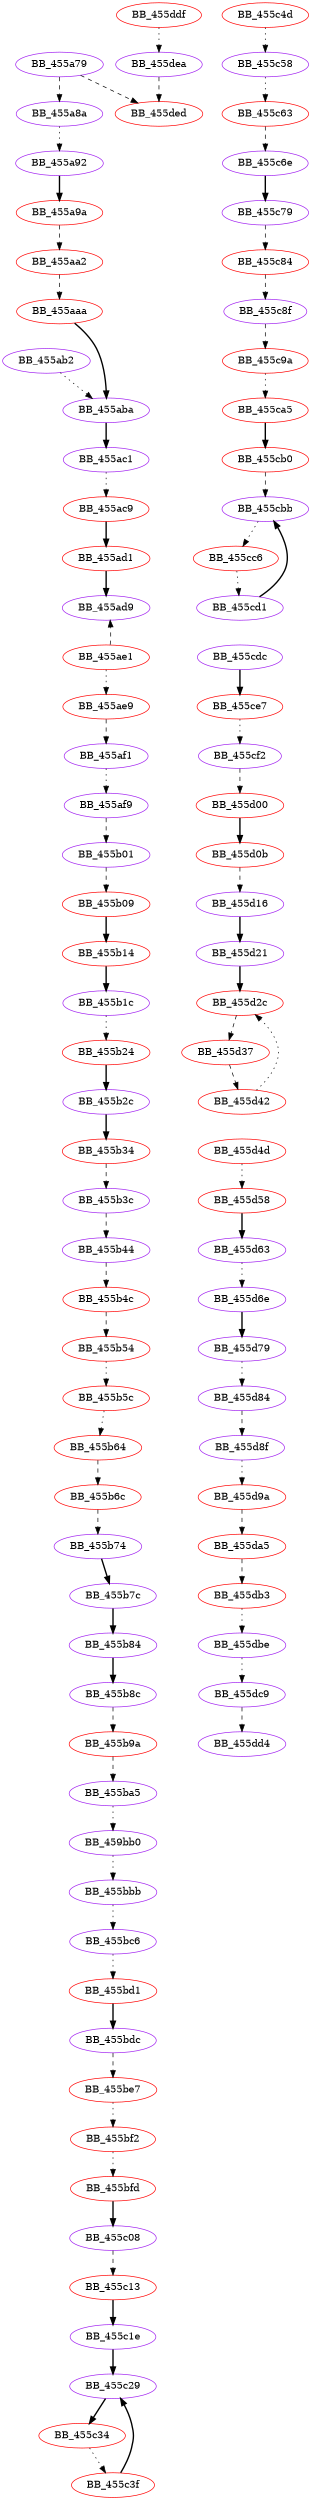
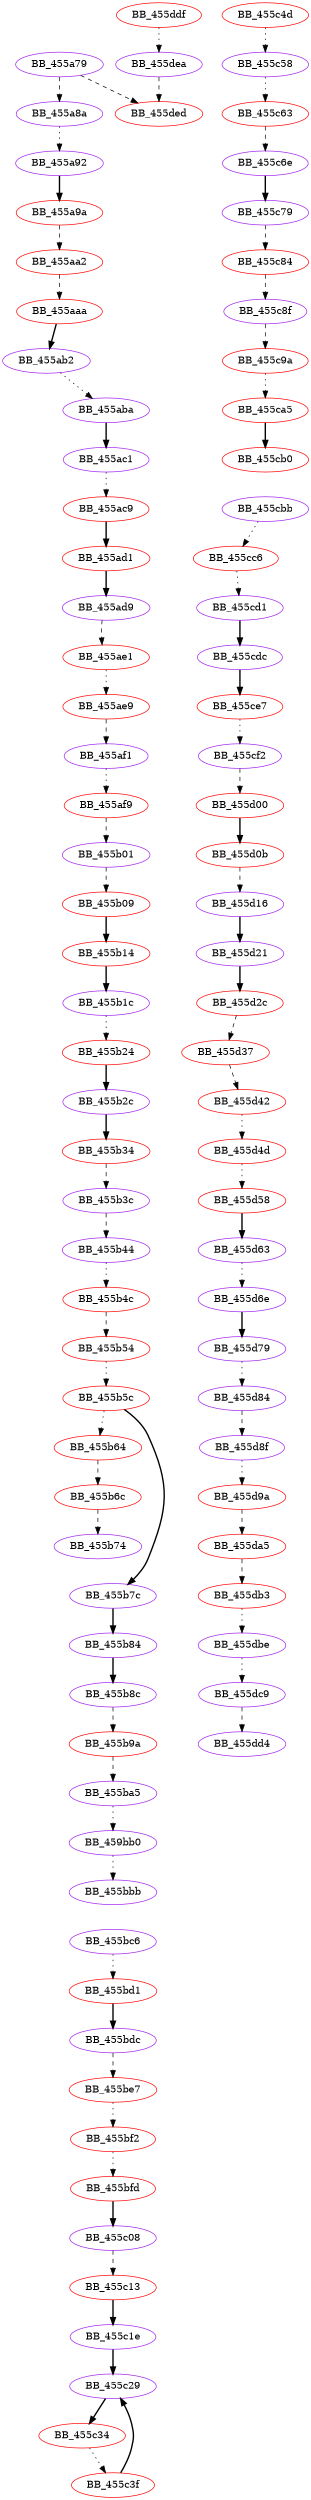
edge "BB_455aaa" -> "BB_455aba": now "BB_455aaa" -> "BB_455ab2"
edge "BB_455cb0" -> "BB_455cbb": removed
edge "BB_455cd1" -> "BB_455cbb": now "BB_455cd1" -> "BB_455cdc"
edge "BB_455ae1" -> "BB_455ad9": reversed
node "BB_455af9": color purple -> red
edge "BB_455d42" -> "BB_455d2c": now "BB_455d42" -> "BB_455d4d"
edge "BB_455b44" -> "BB_455b4c": style dashed -> dotted
edge "BB_455b74" -> "BB_455b7c": now "BB_455b5c" -> "BB_455b7c"
edge "BB_455bbb" -> "BB_455bc6": removed
